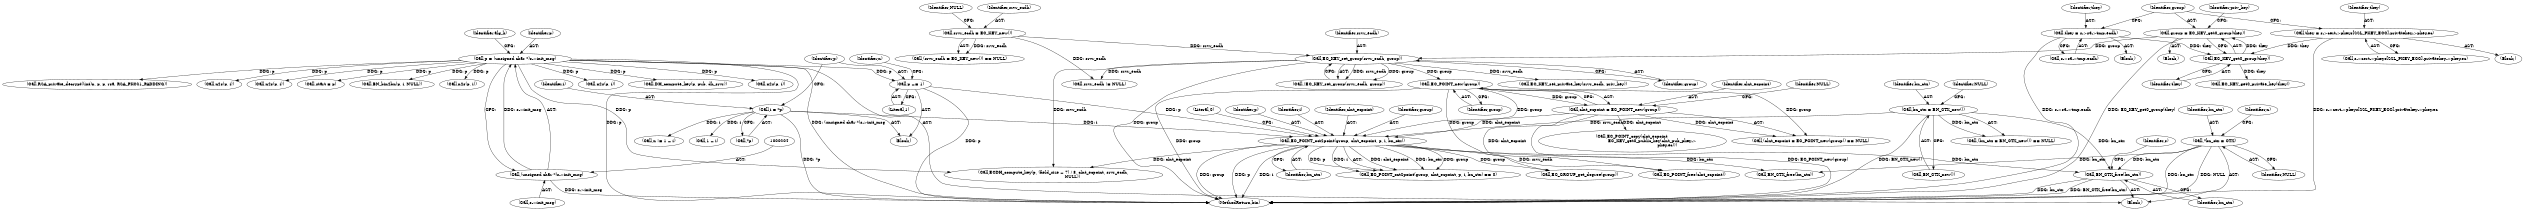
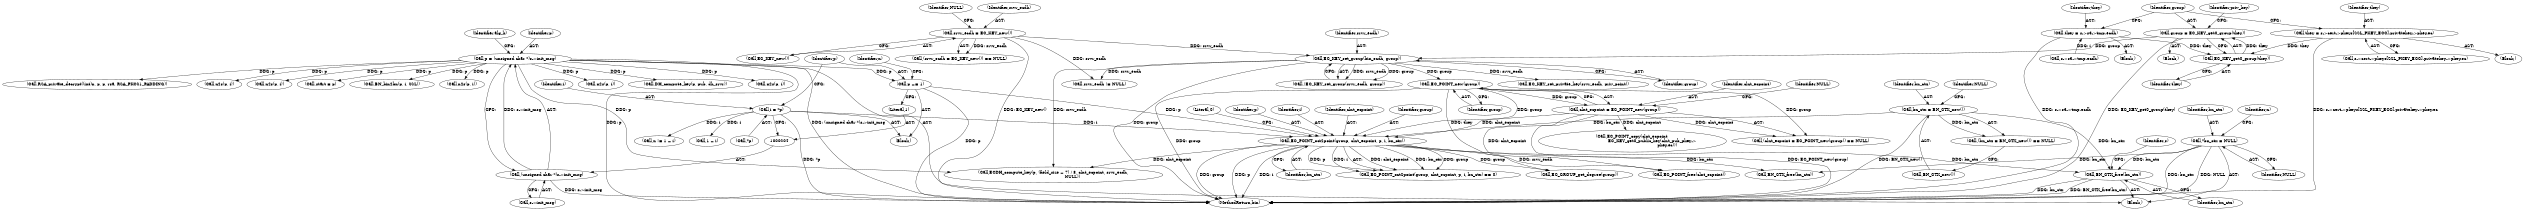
edge "(Call,tkey = s->s3->tmp.ecdh)" -> "(Call,s->s3->tmp.ecdh)": removed, label "CFG:"
edge "(Call,s->s3->tmp.ecdh)" -> "(Call,tkey = s->s3->tmp.ecdh)": label "AST: " -> "DDG: i"
node "(Call,EC_KEY_new())": added
node "(Call,EC_KEY_set_group(srvr_ecdh, group))": label "(Call,EC_KEY_set_group(srvr_ecdh, group))" -> "(Call,EC_KEY_set_group(bin_ecdh, group))"
node "(Call,BN_bin2bn(p, i, NULL))": label "(Call,BN_bin2bn(p, i, NULL))" -> "(Call,BN_bin2bn(p, i, SSL))"
node "(Call,EC_KEY_set_private_key(srvr_ecdh, priv_key))": label "(Call,EC_KEY_set_private_key(srvr_ecdh, priv_key))" -> "(Call,EC_KEY_set_private_key(srvr_ecdh, priv_point))"
node "(Call,EC_KEY_get0_private_key(tkey))": removed
edge "(Literal,1)" -> "(Call,p += 1)": now "(Literal,1)" -> "1000204"
edge "(Call,i = *p)" -> "(Call,*p)": now "(Call,i = *p)" -> "1000204"
edge "(Call,EC_POINT_new(group))" -> "(Call,EC_GROUP_get_degree(group))": label "DDG: group" -> "DDG: tkey"
edge "(Call,bn_ctx = BN_CTX_new())" -> "(Call,EC_POINT_oct2point(group, clnt_ecpoint, p, i, bn_ctx))": label "DDG: srvr_ecdh" -> "DDG: bn_ctx"
edge "(Call,bn_ctx = BN_CTX_new())" -> "(Call,BN_CTX_new())": now "(Call,(bn_ctx = BN_CTX_new()) == NULL)" -> "(Call,BN_CTX_new())"
node "(Call,*bn_ctx = CTX)": label "(Call,*bn_ctx = CTX)" -> "(Call,*bn_ctx = NULL)"
edge "(Call,(unsigned char *)s->init_msg)" -> "(Call,s->init_msg)": added, label "CFG:"
edge "(Call,srvr_ecdh = EC_KEY_new())" -> "(MethodReturn,bin)": added, label "DDG: EC_KEY_new()"
